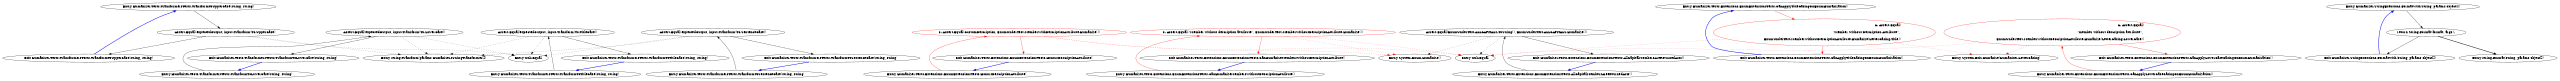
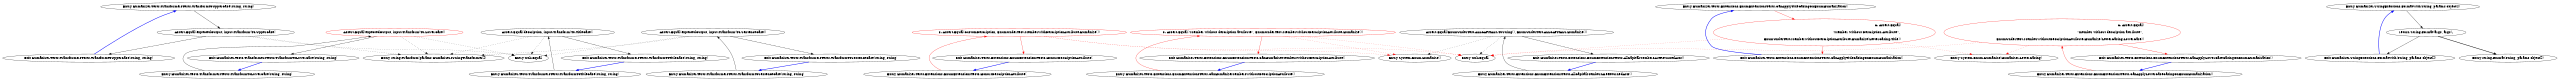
node "Assert.Equal(expectedOutput, input.Transform(To.LowerCase))": color black -> red
node "Assert.Equal(expectedOutput, input.Transform(To.TitleCase))": label "Assert.Equal(expectedOutput, input.Transform(To.TitleCase))" -> "Assert.Equal(description, input.Transform(To.TitleCase))"
node "return String.Format(format, args);": label "return String.Format(format, args);" -> "return String.Format(args, args);"
node "Entry System.Exit.Humanize(Humanizer.LetterCasing)": label "Entry System.Exit.Humanize(Humanizer.LetterCasing)" -> "Entry System.Enum.Humanize(Humanizer.LetterCasing)"
